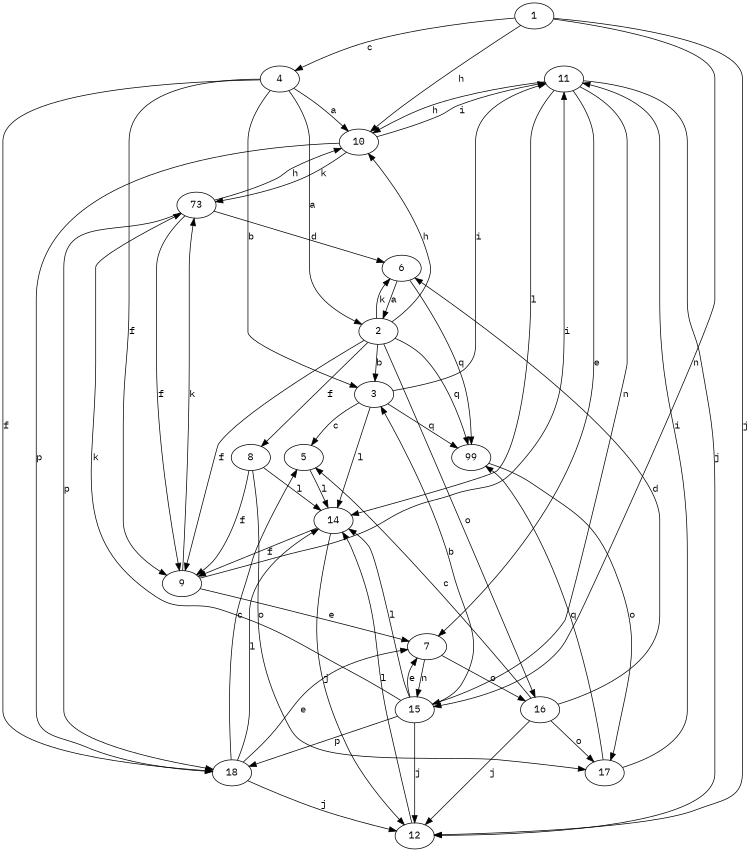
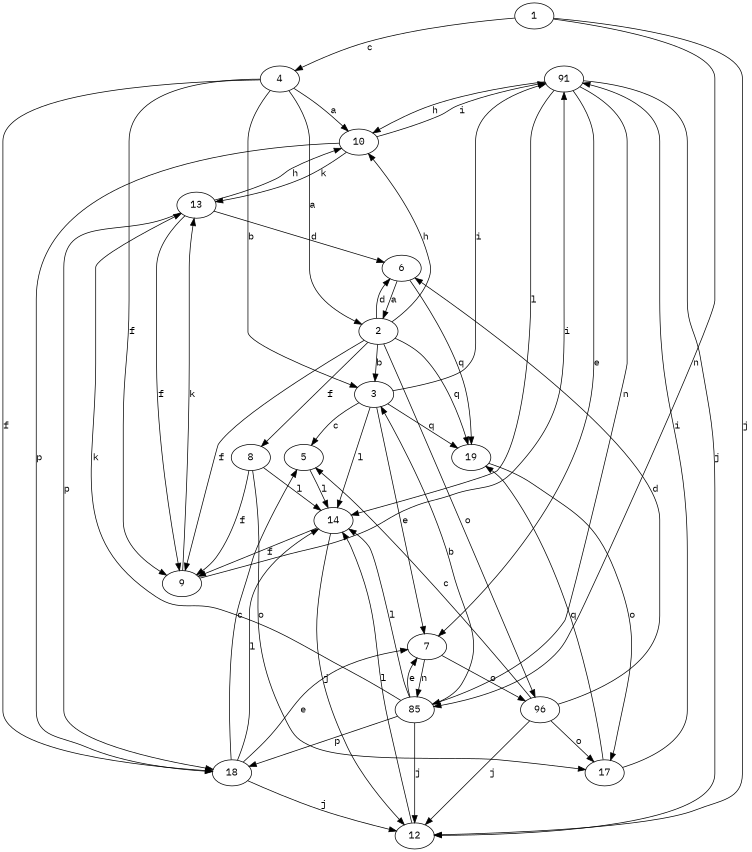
edge "1" -> "10": removed, label "h"
node "11": label "11" -> "91"
node "73": label "73" -> "13"
edge "2" -> "6": label "k" -> "d"
node "99": label "99" -> "19"
edge "9" -> "7": now "3" -> "7"
node "15": label "15" -> "85"
node "16": label "16" -> "96"
